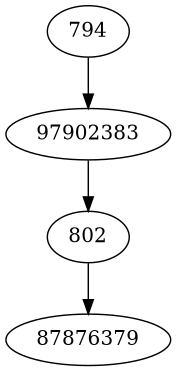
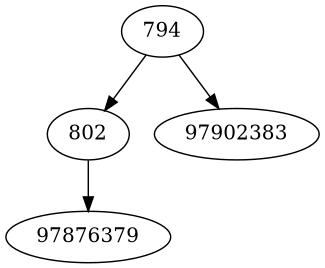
edge "97902383" -> "802": now "794" -> "802"
node "87876379": label "87876379" -> "97876379"
